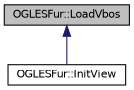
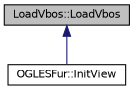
node "OGLESFur::LoadVbos": label "OGLESFur::LoadVbos" -> "LoadVbos::LoadVbos"
